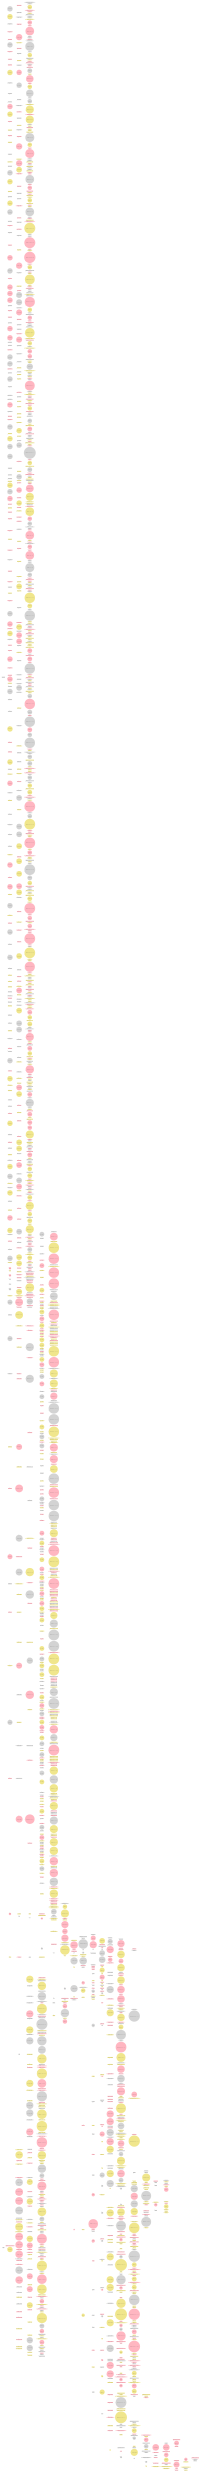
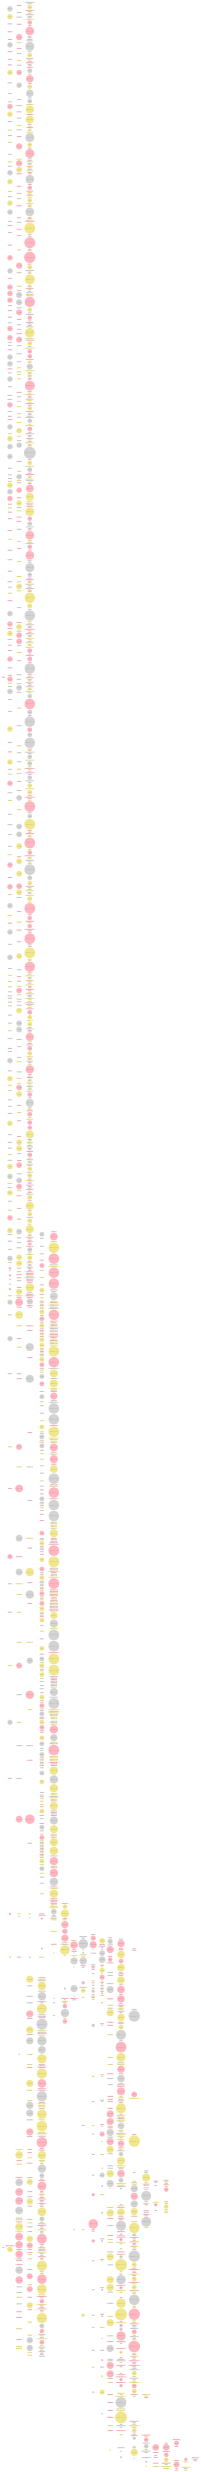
node "IDENTIFIERS:vidin_gray_scld_1": added
